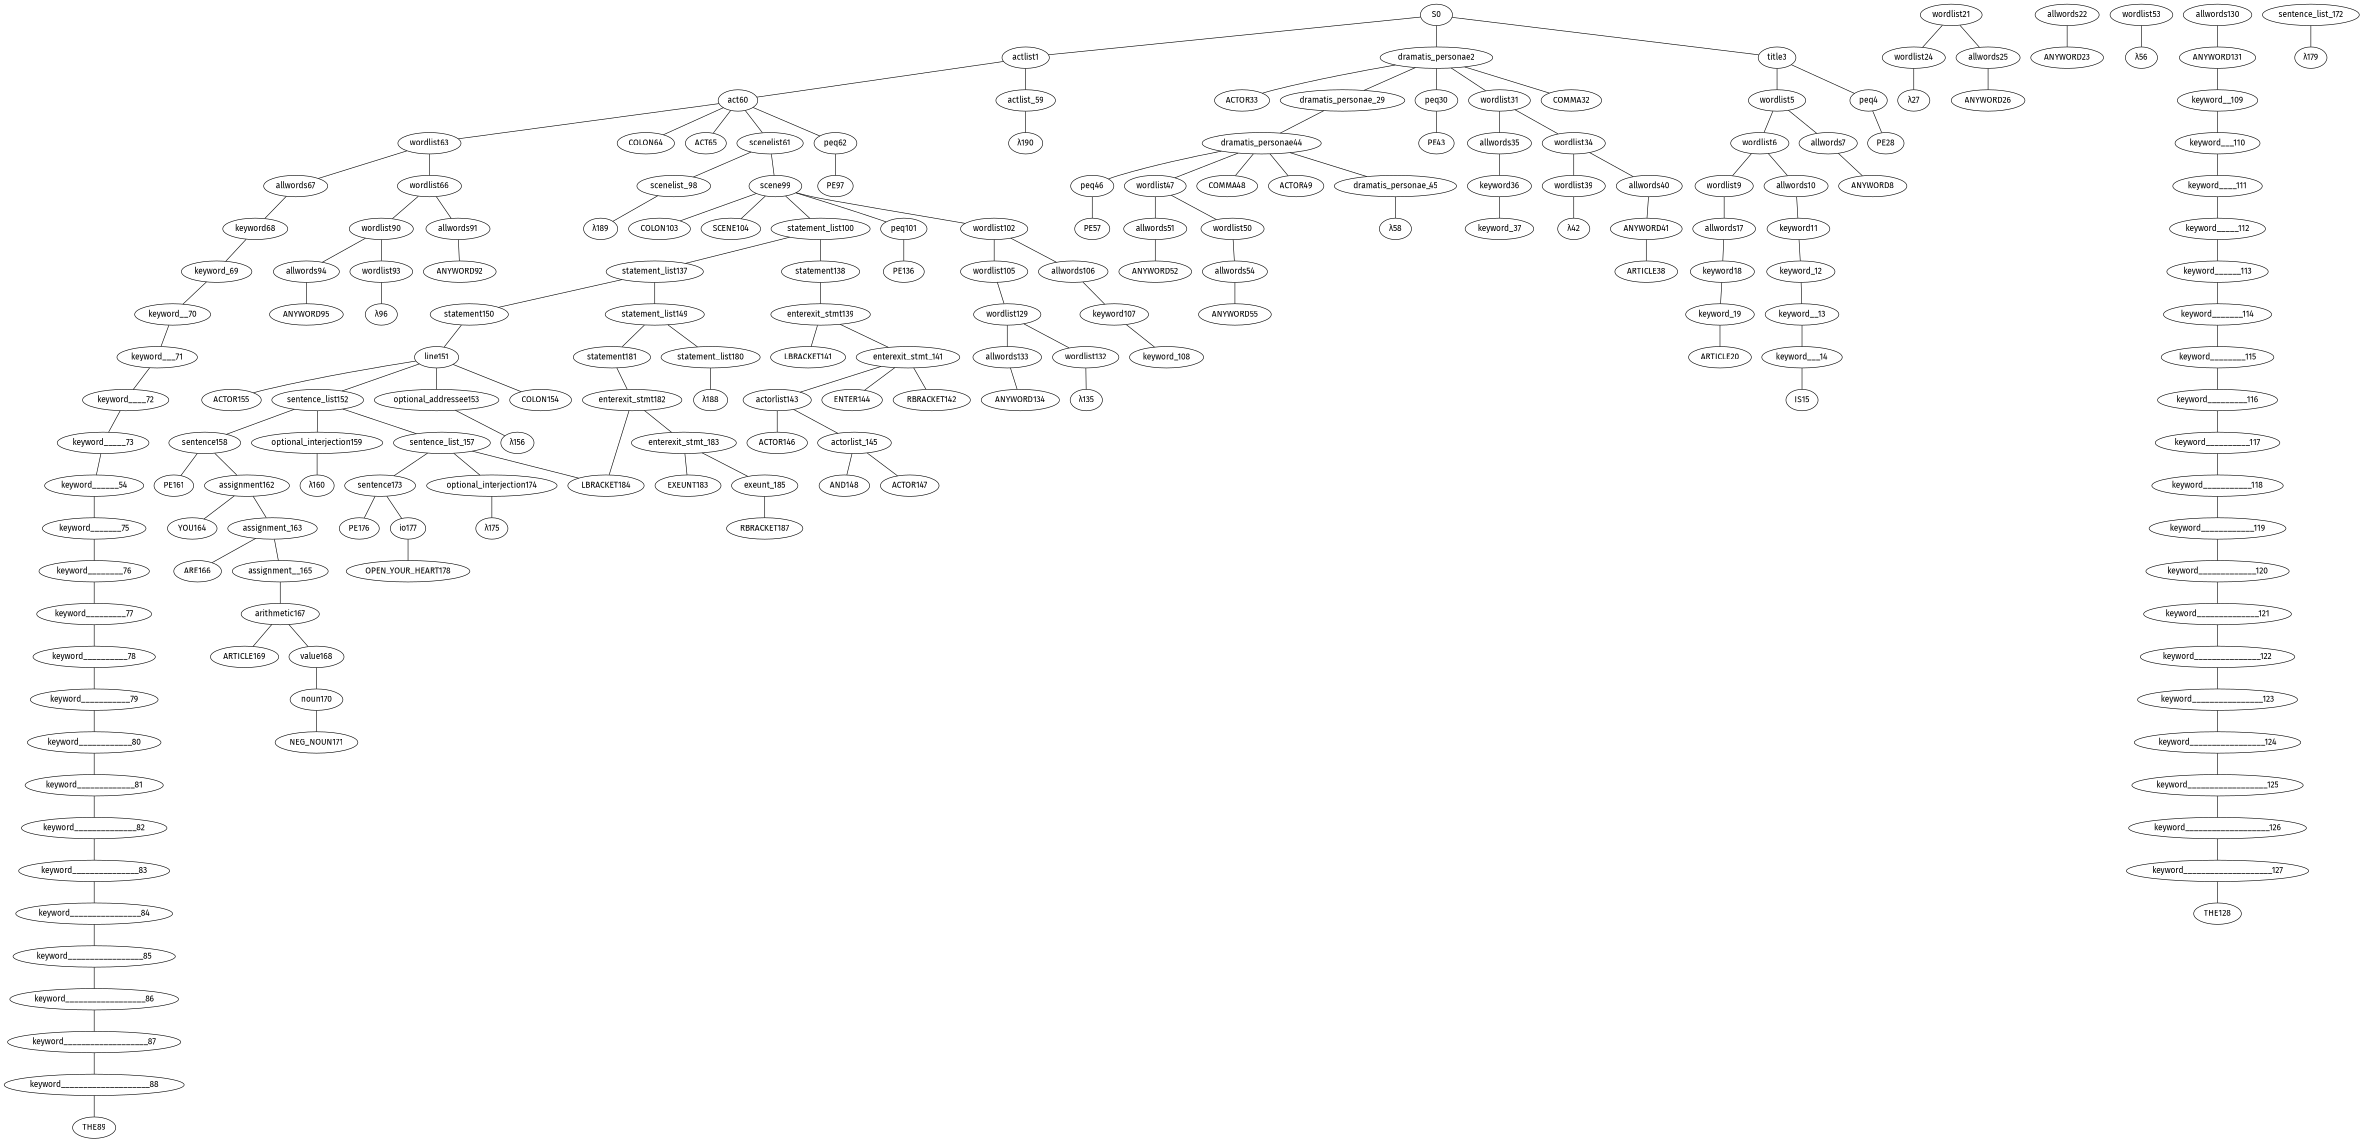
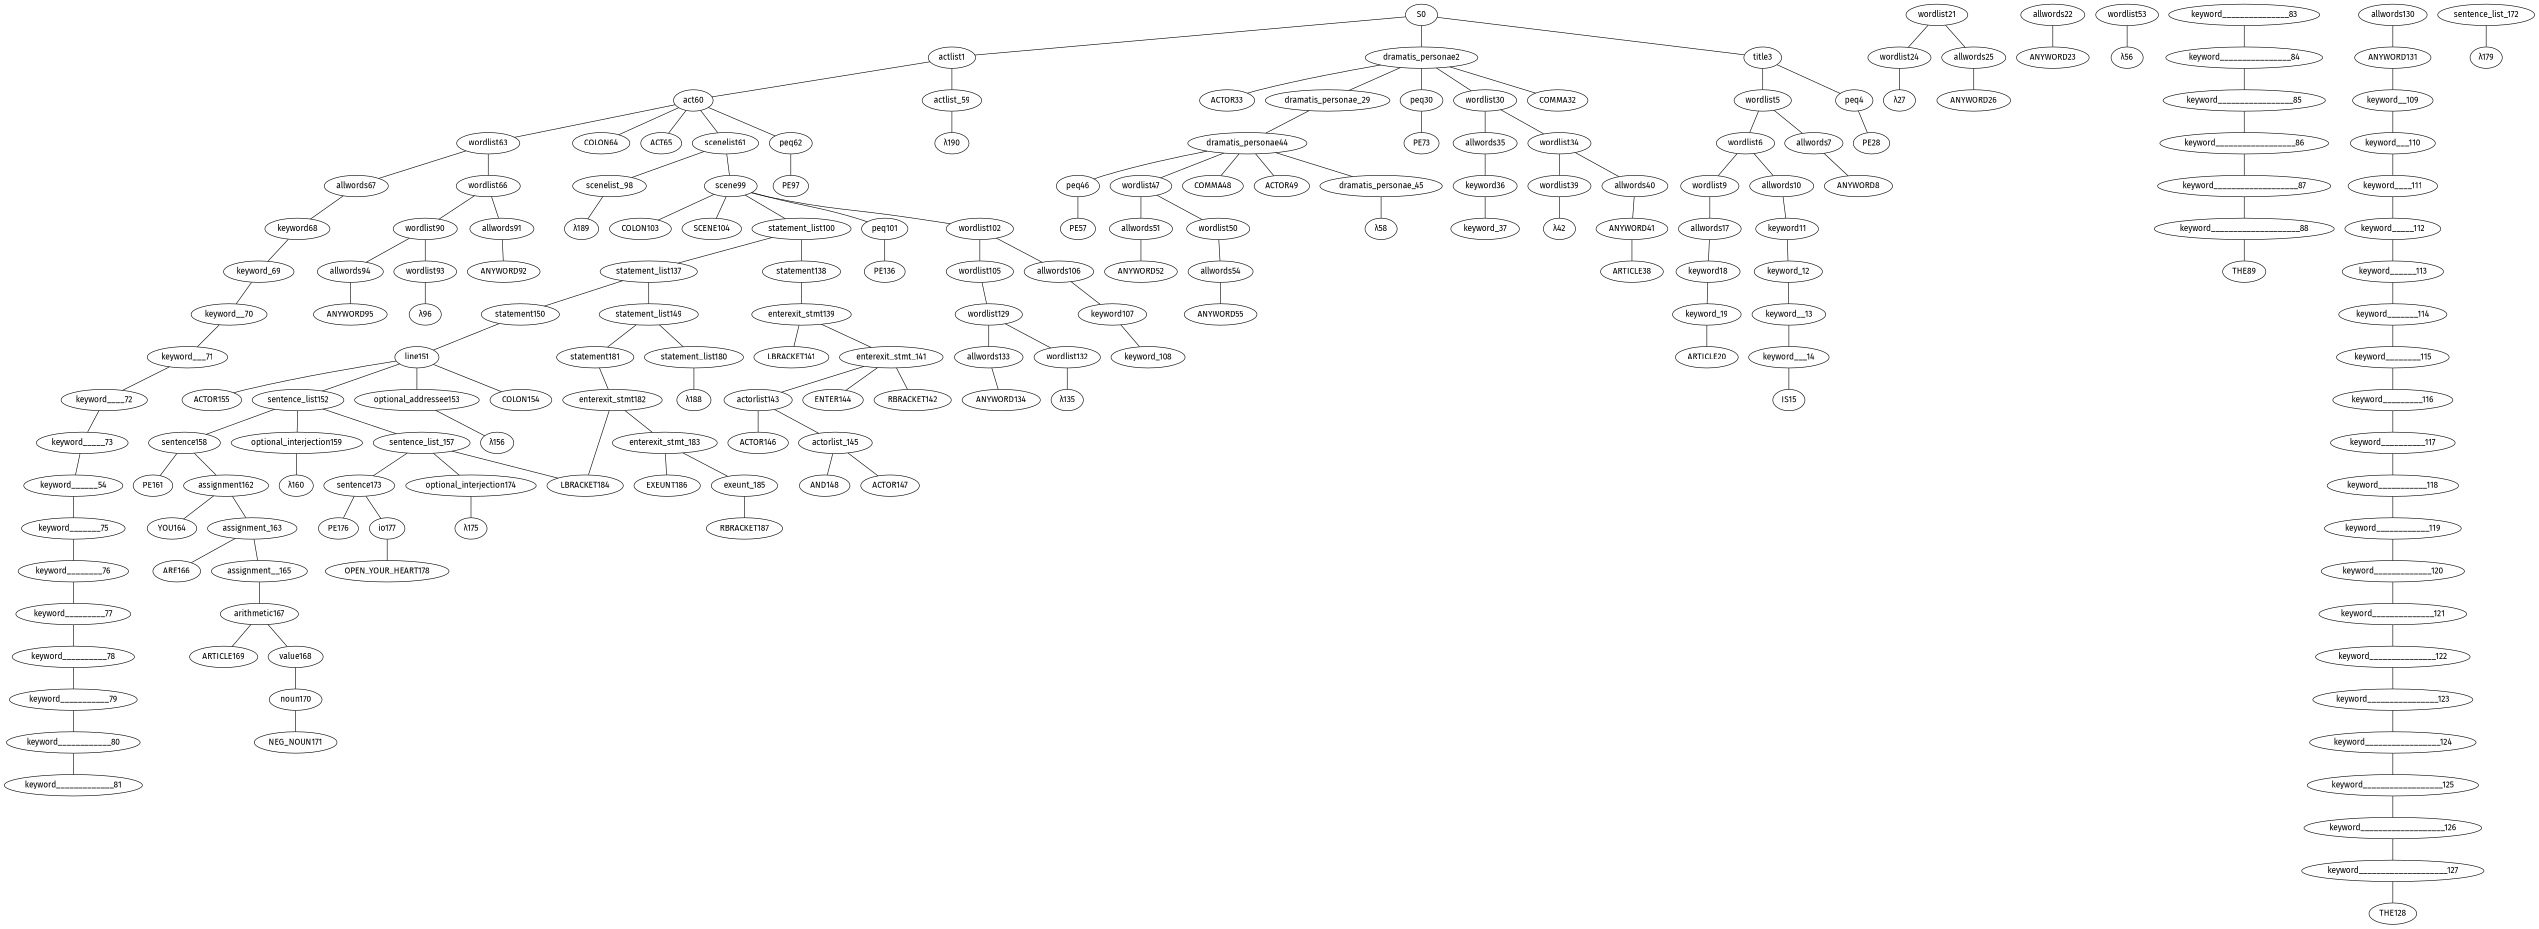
node "wordlist31": label "wordlist31" -> "wordlist30"
node "PE43": label "PE43" -> "PE73"
node "EXEUNT183": label "EXEUNT183" -> "EXEUNT186"
node "keyword______________82": removed
